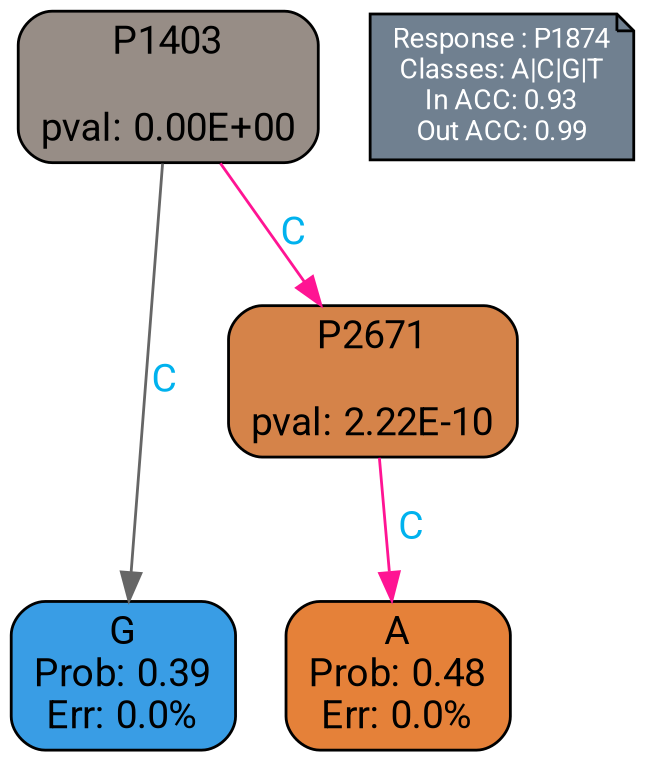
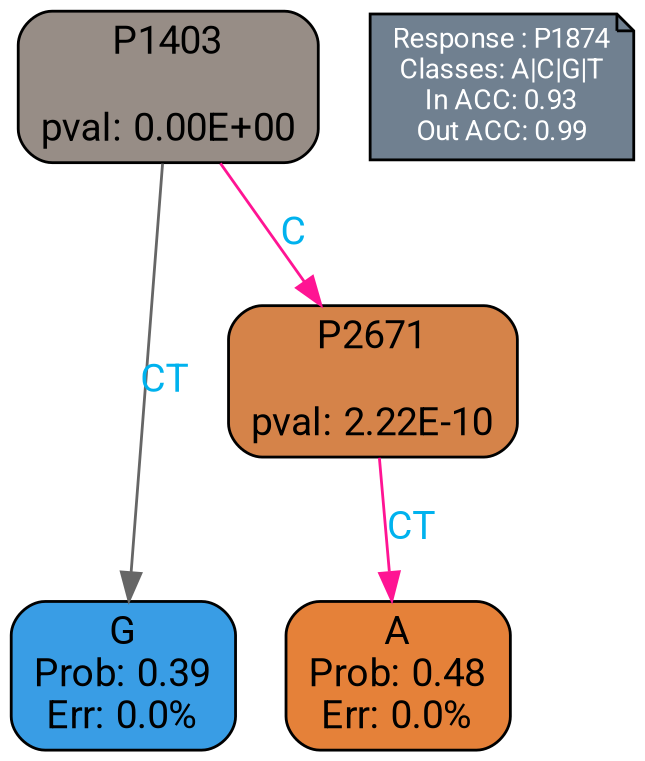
edge "P1403 pval: 0.00E+00" -> "G Prob: 0.39 Err: 0.0%": label "C" -> "CT"
edge "P2671 pval: 2.22E-10" -> "A Prob: 0.48 Err: 0.0%": label "C" -> "CT"
